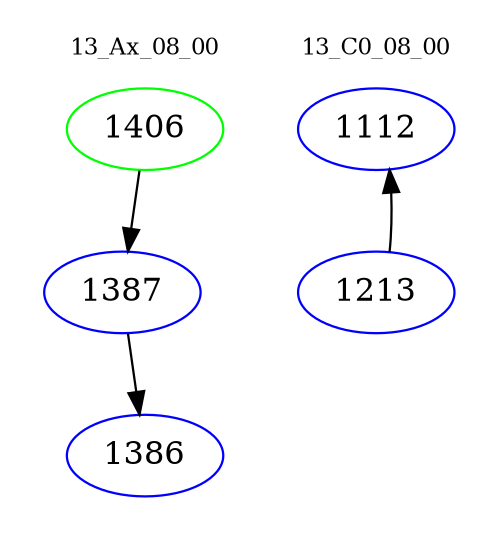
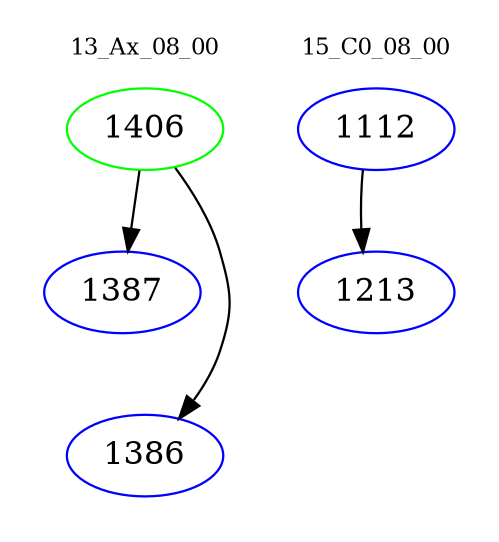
cluster "13_C0_08_00": label "13_C0_08_00" -> "15_C0_08_00"
edge "1213" -> "1112": reversed
edge "1387" -> "1386": now "1406" -> "1386"
